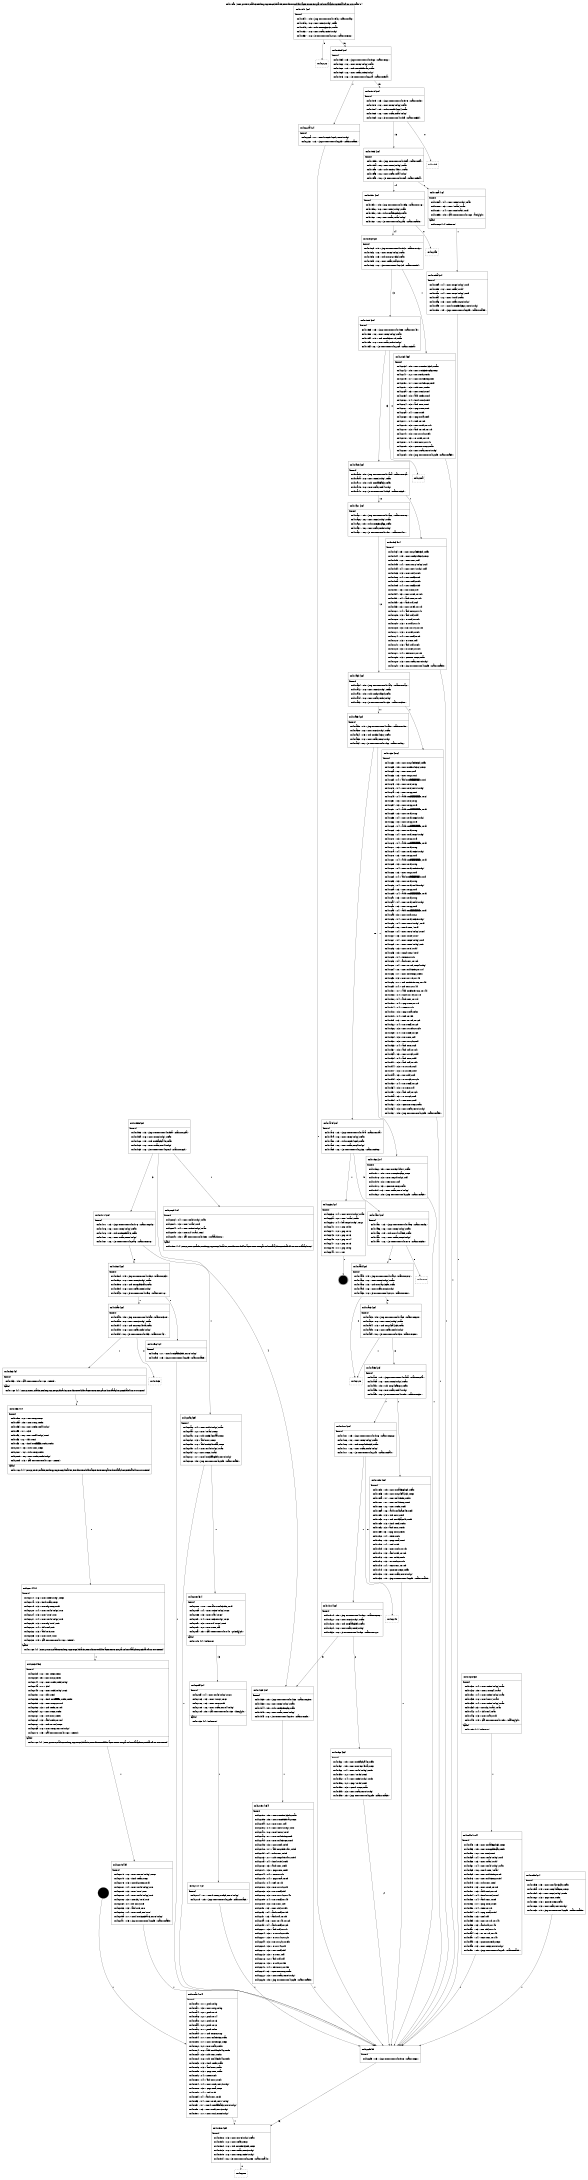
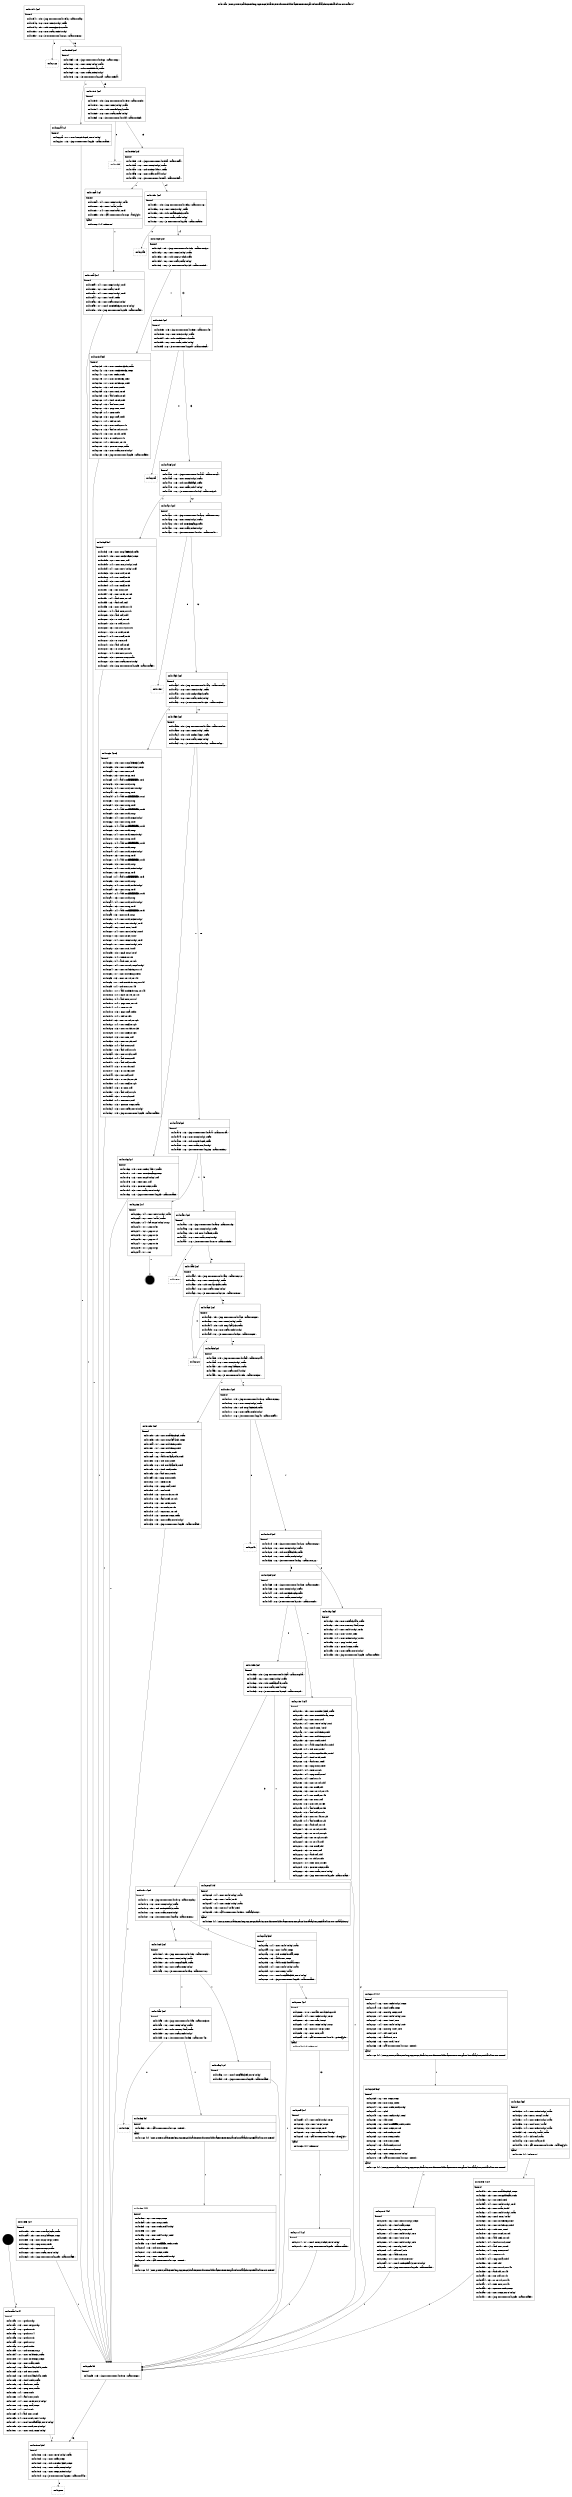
node "0x401d87": added
edge "0x401b55 [28]" -> "0x401b39 [28]": reversed
edge "0x401fe8 [44]" -> "0x402014 [41]": removed, label "1"
